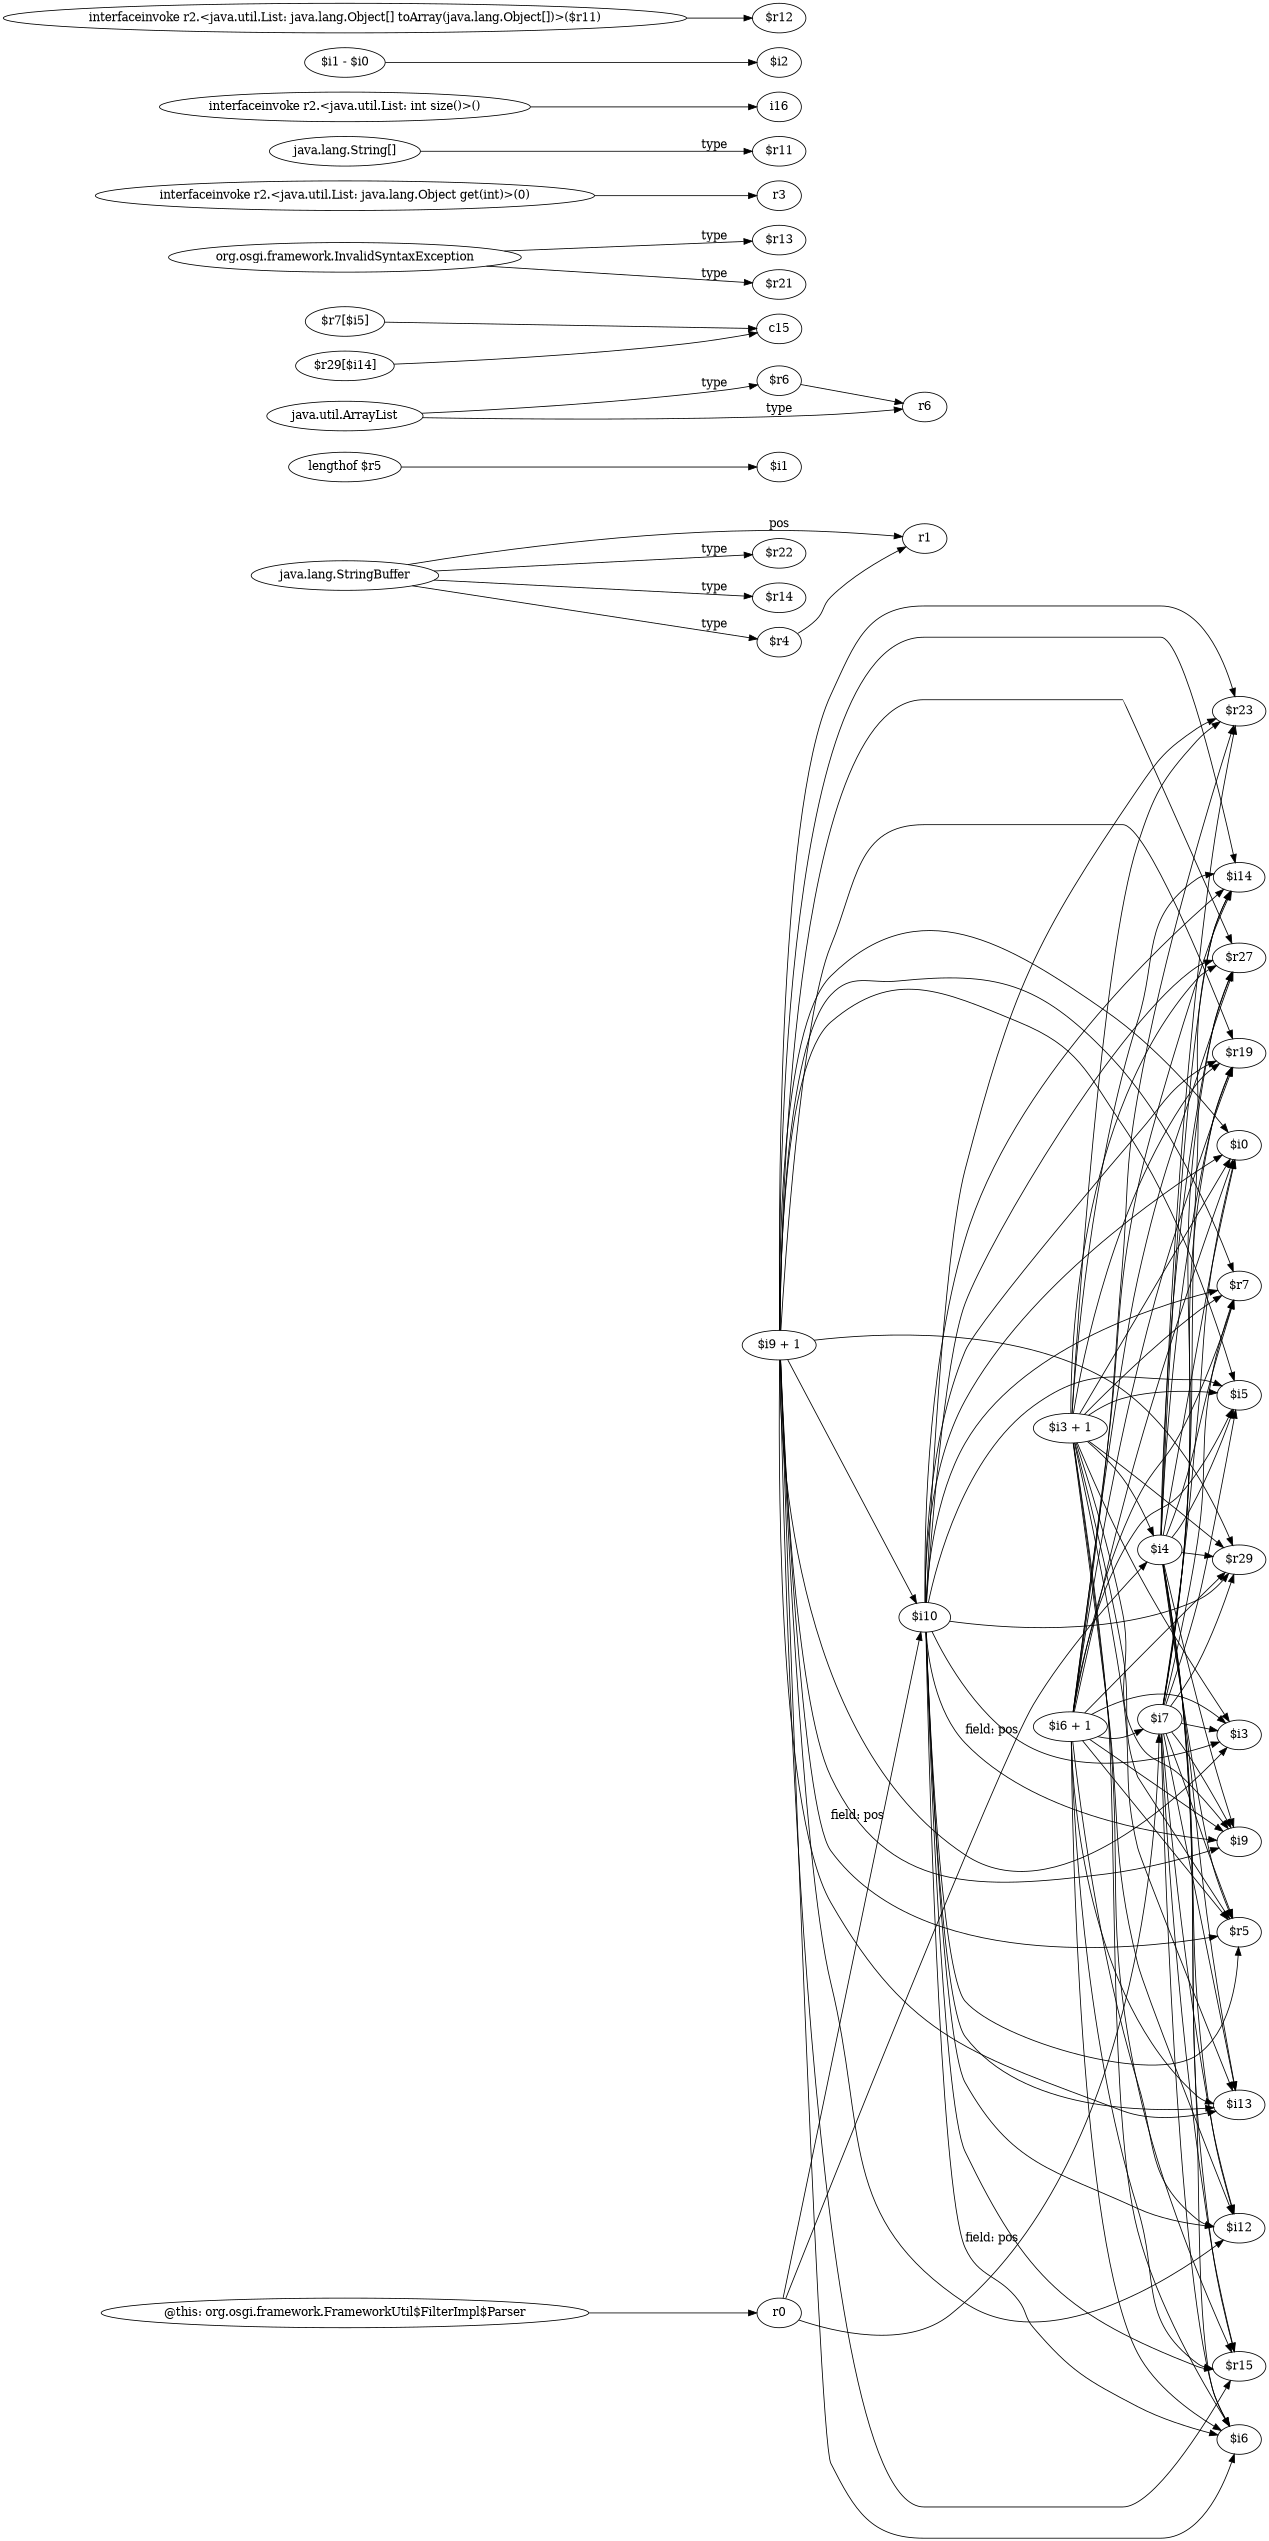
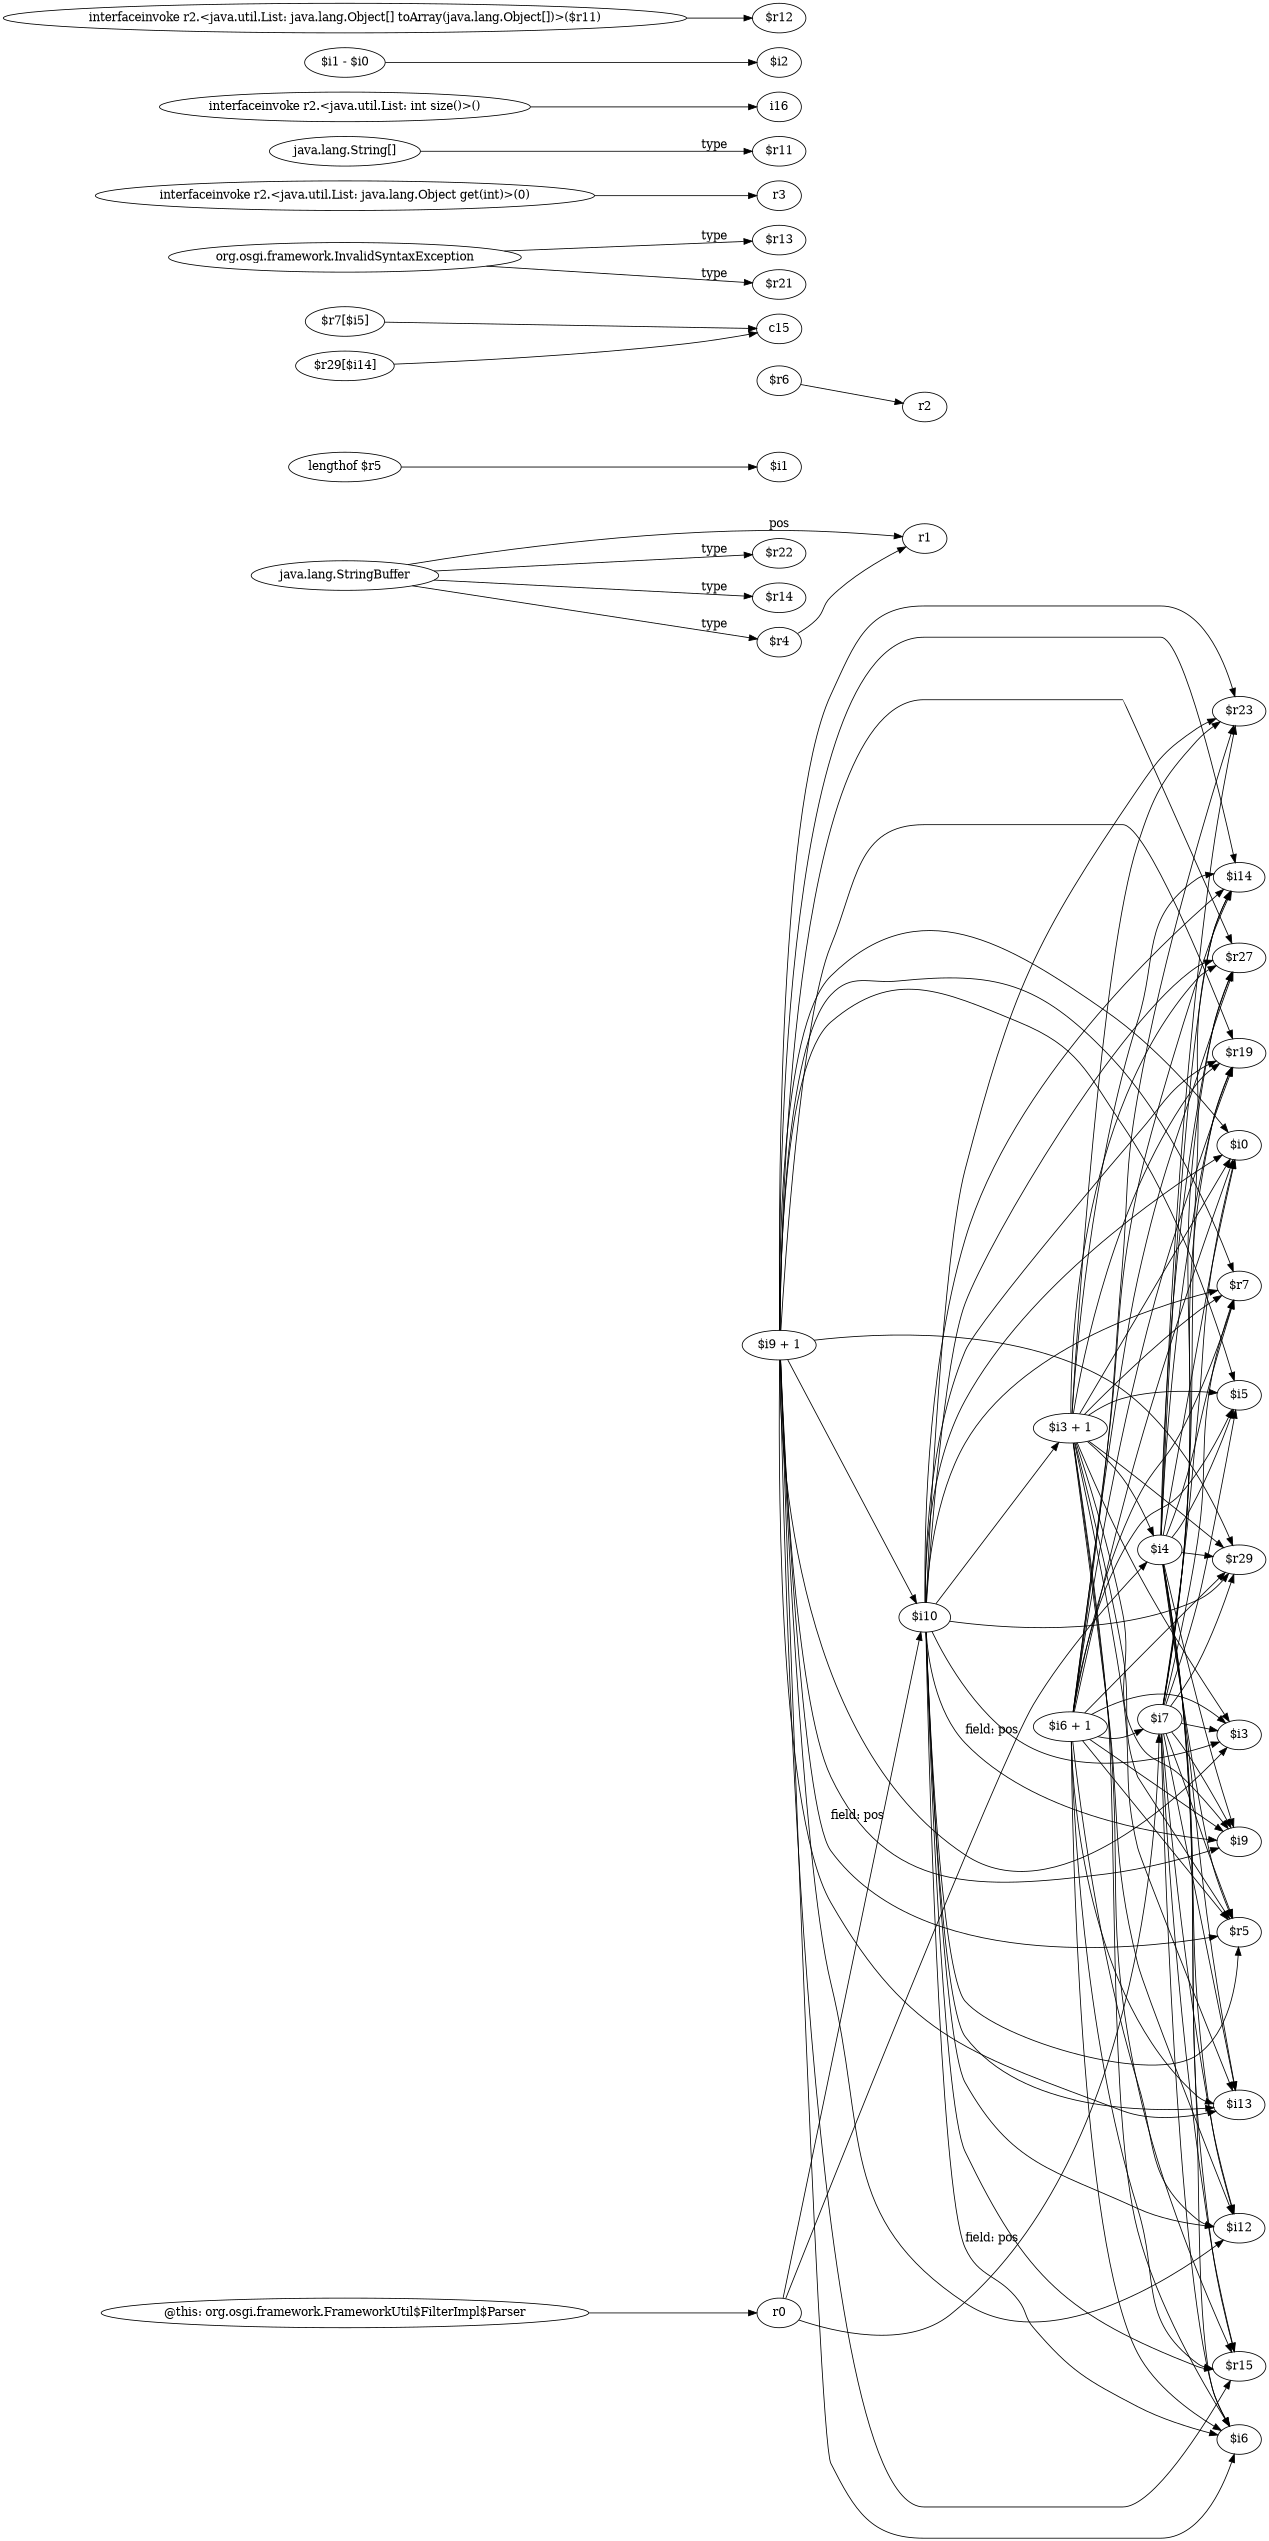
node "r6": label "r6" -> "r2"
node "java.util.ArrayList": removed
edge "$i10" -> "$i5": now "$i10" -> "$i3 + 1"
